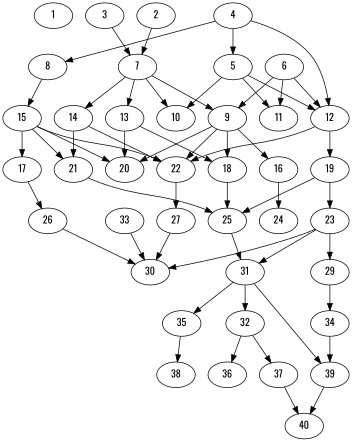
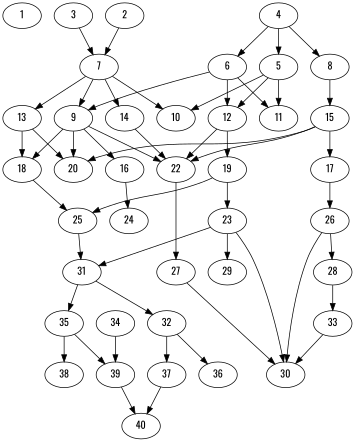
edge "4" -> "12": now "4" -> "6"
node "21": removed
node "28": added
edge "29" -> "34": removed
edge "31" -> "39": now "35" -> "39"
